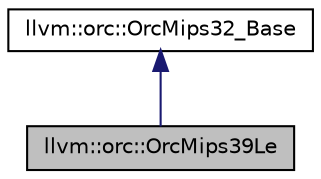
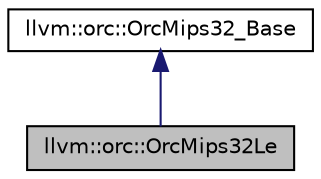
node "llvm::orc::OrcMips39Le": label "llvm::orc::OrcMips39Le" -> "llvm::orc::OrcMips32Le"
